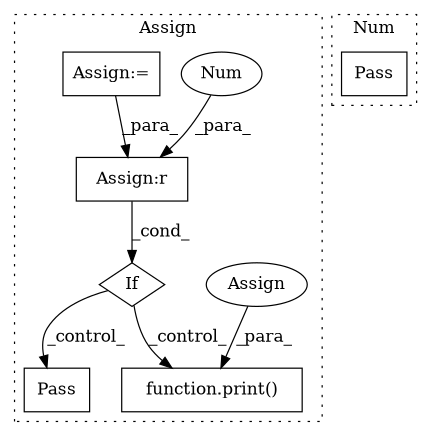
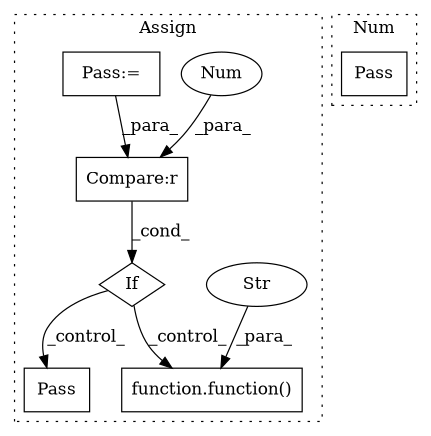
node "Assign:=": label "Assign:=" -> "Pass:="
node "Assign:r": label "Assign:r" -> "Compare:r"
node "Assign": label "Assign" -> "Str"
node "function.print()": label "function.print()" -> "function.function()"
